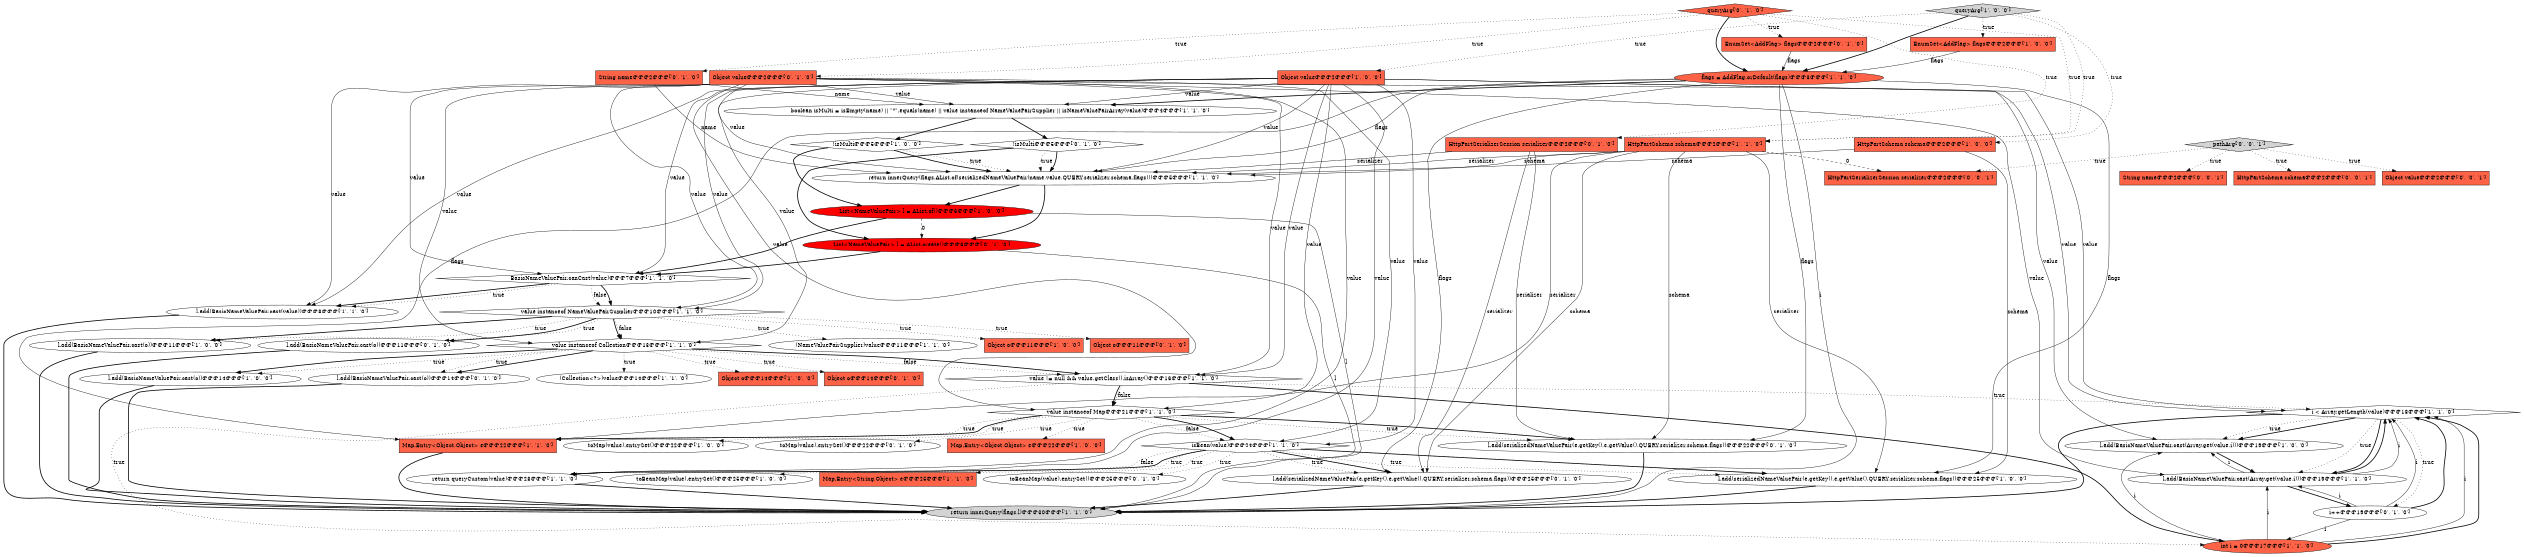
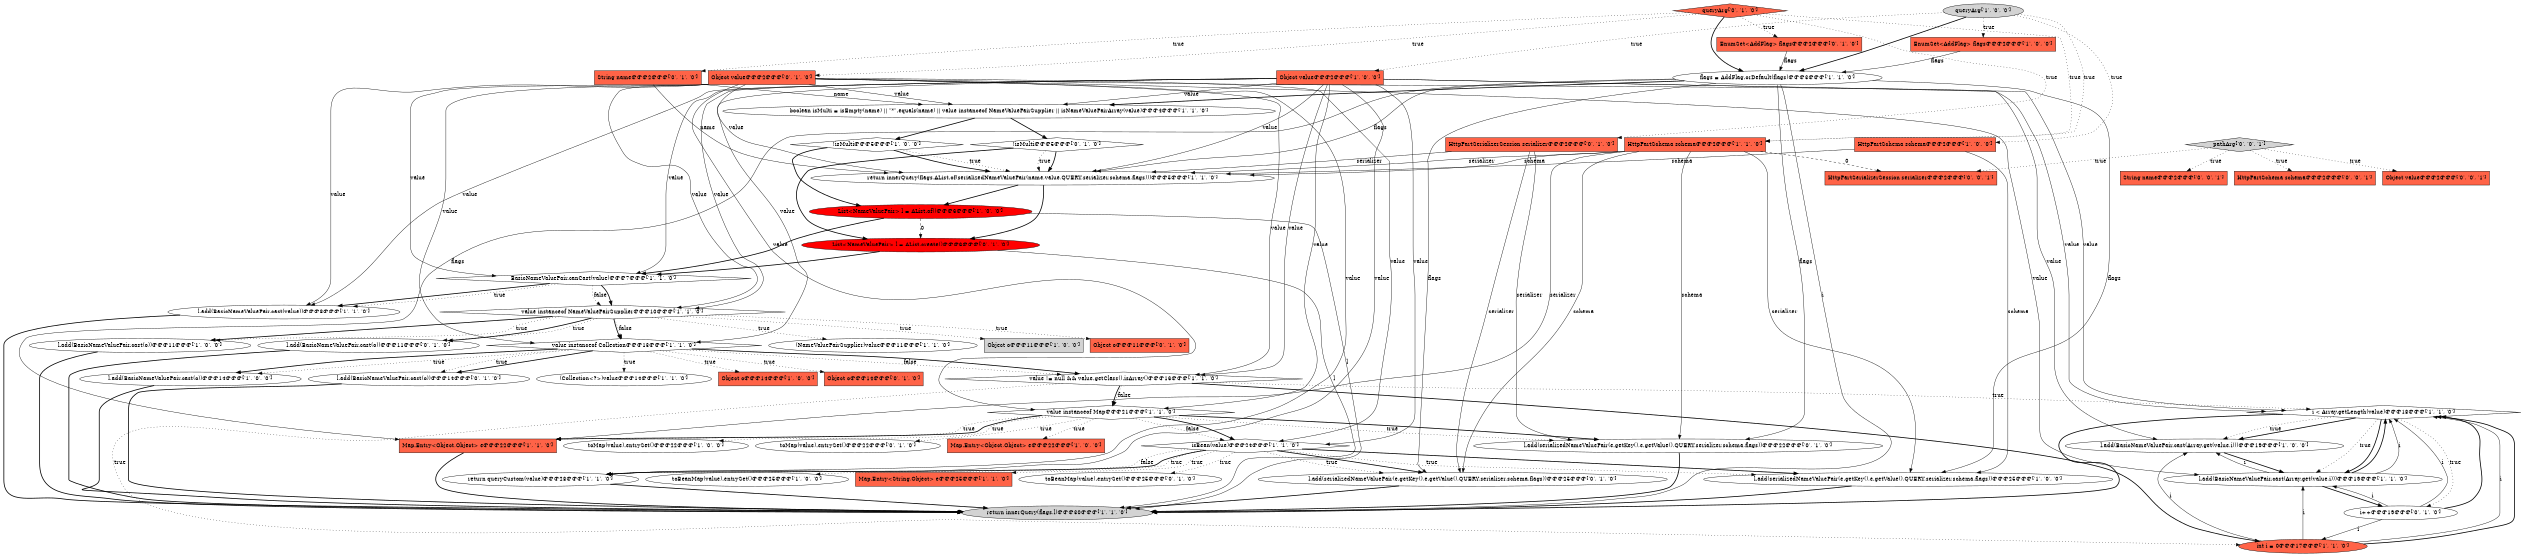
node "queryArg['1', '0', '0']": shape diamond -> ellipse
node "flags = AddFlag.orDefault(flags)@@@3@@@['1', '1', '0']": fillcolor tomato -> white
node "Object o@@@11@@@['1', '0', '0']": fillcolor tomato -> lightgray
